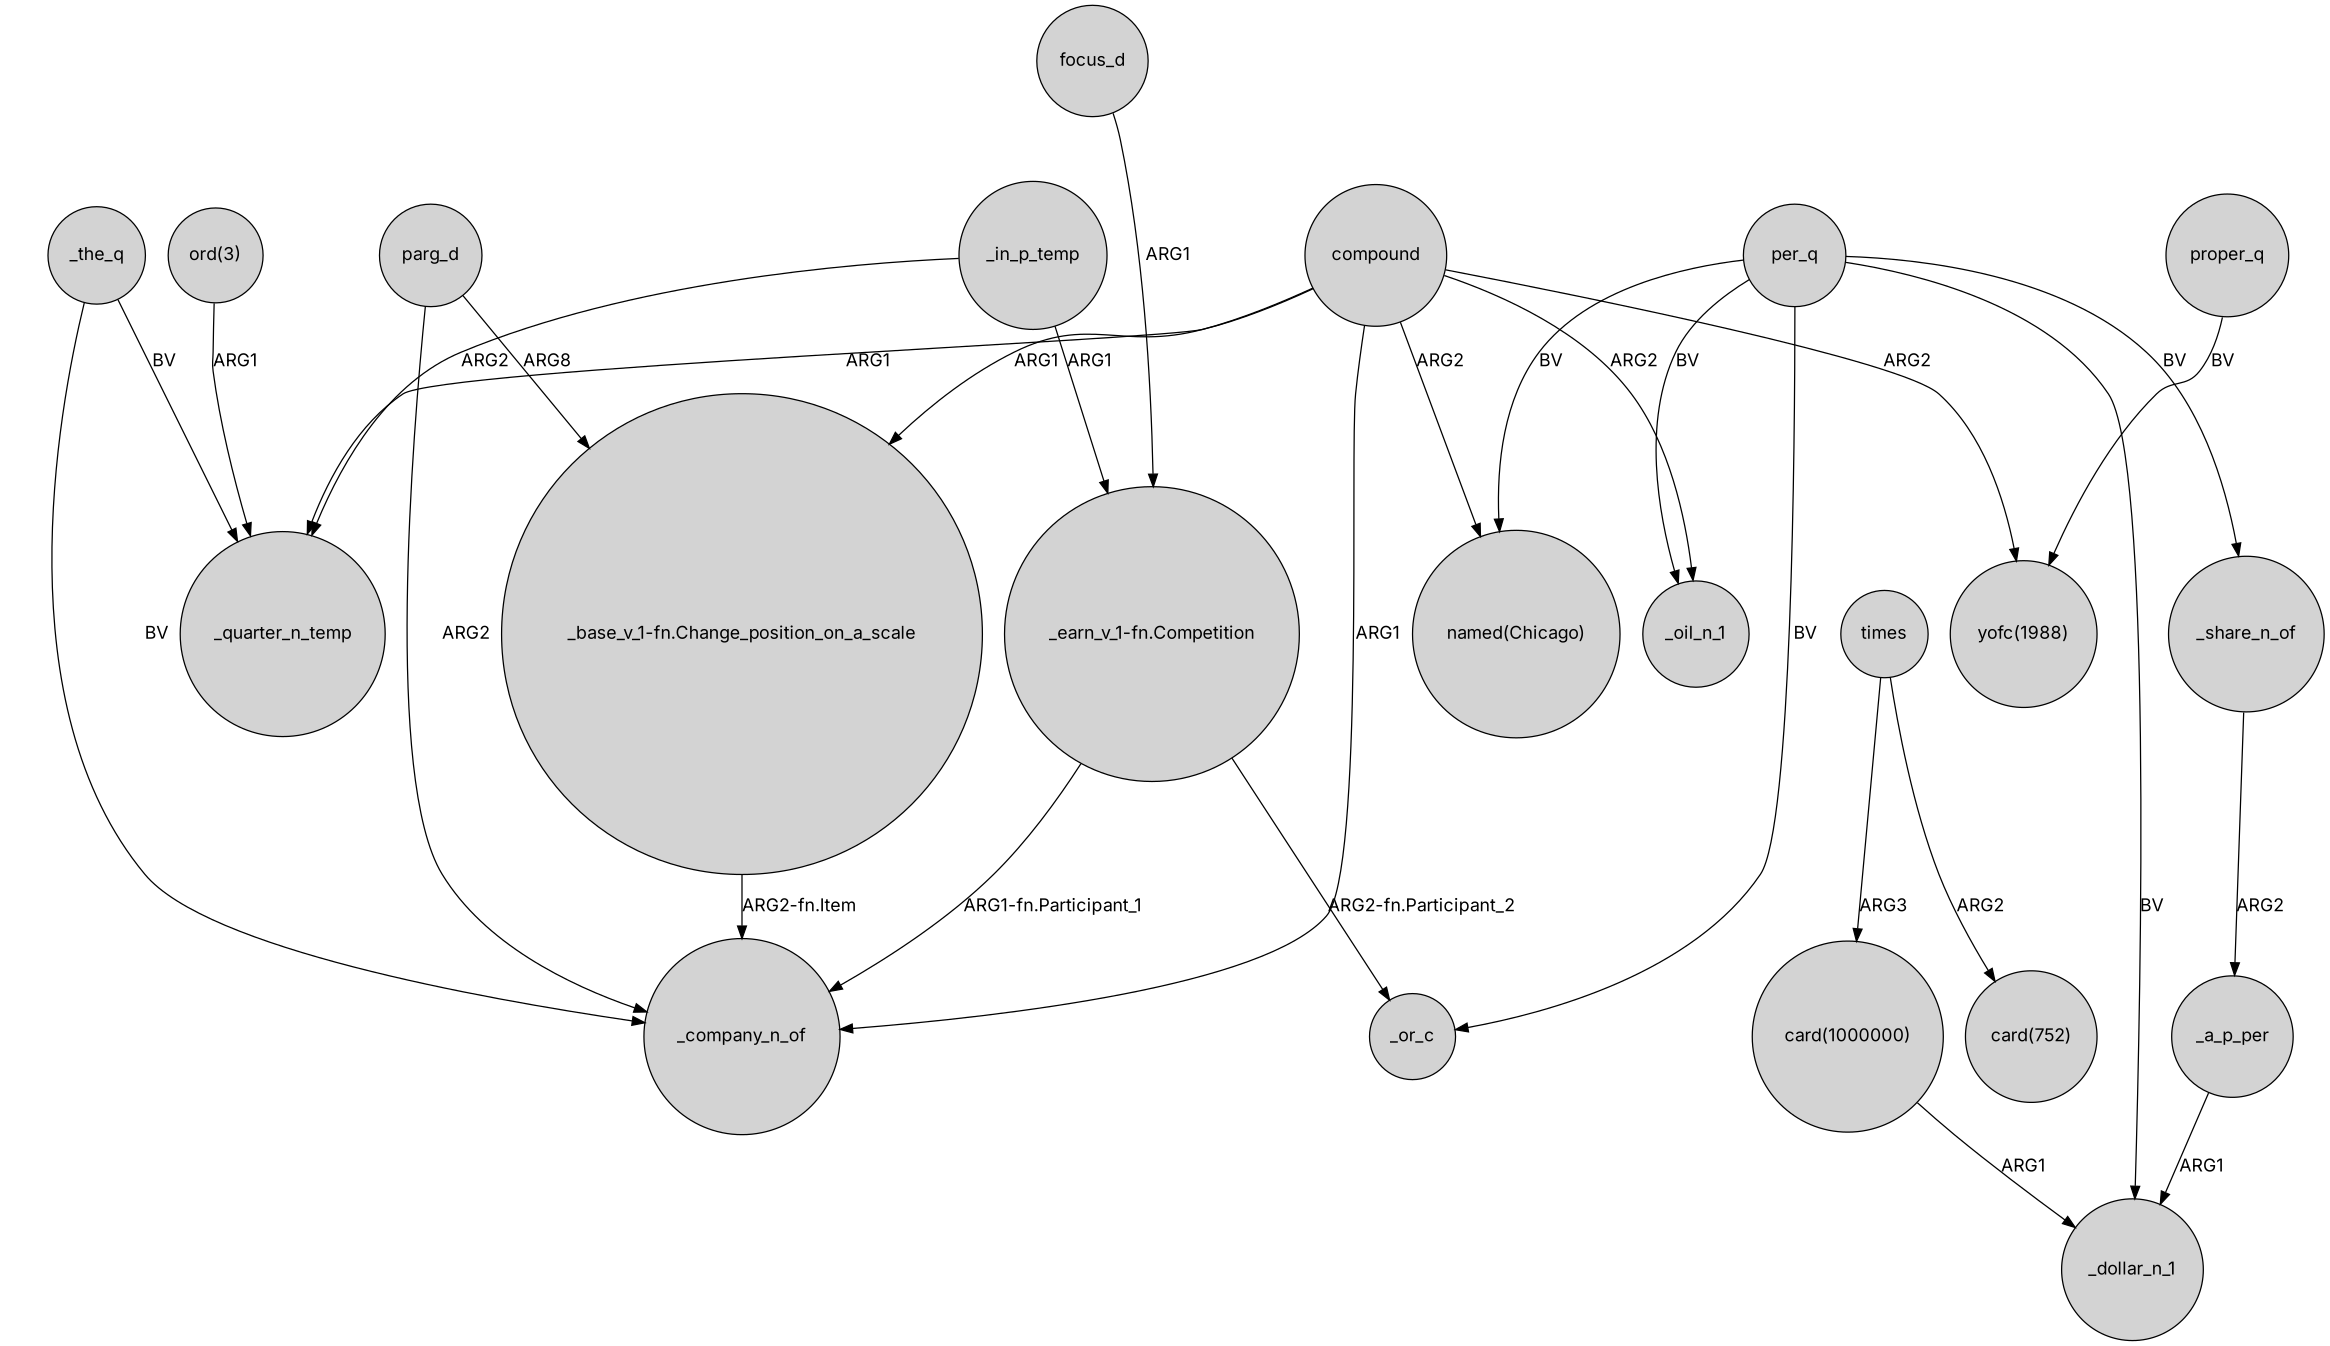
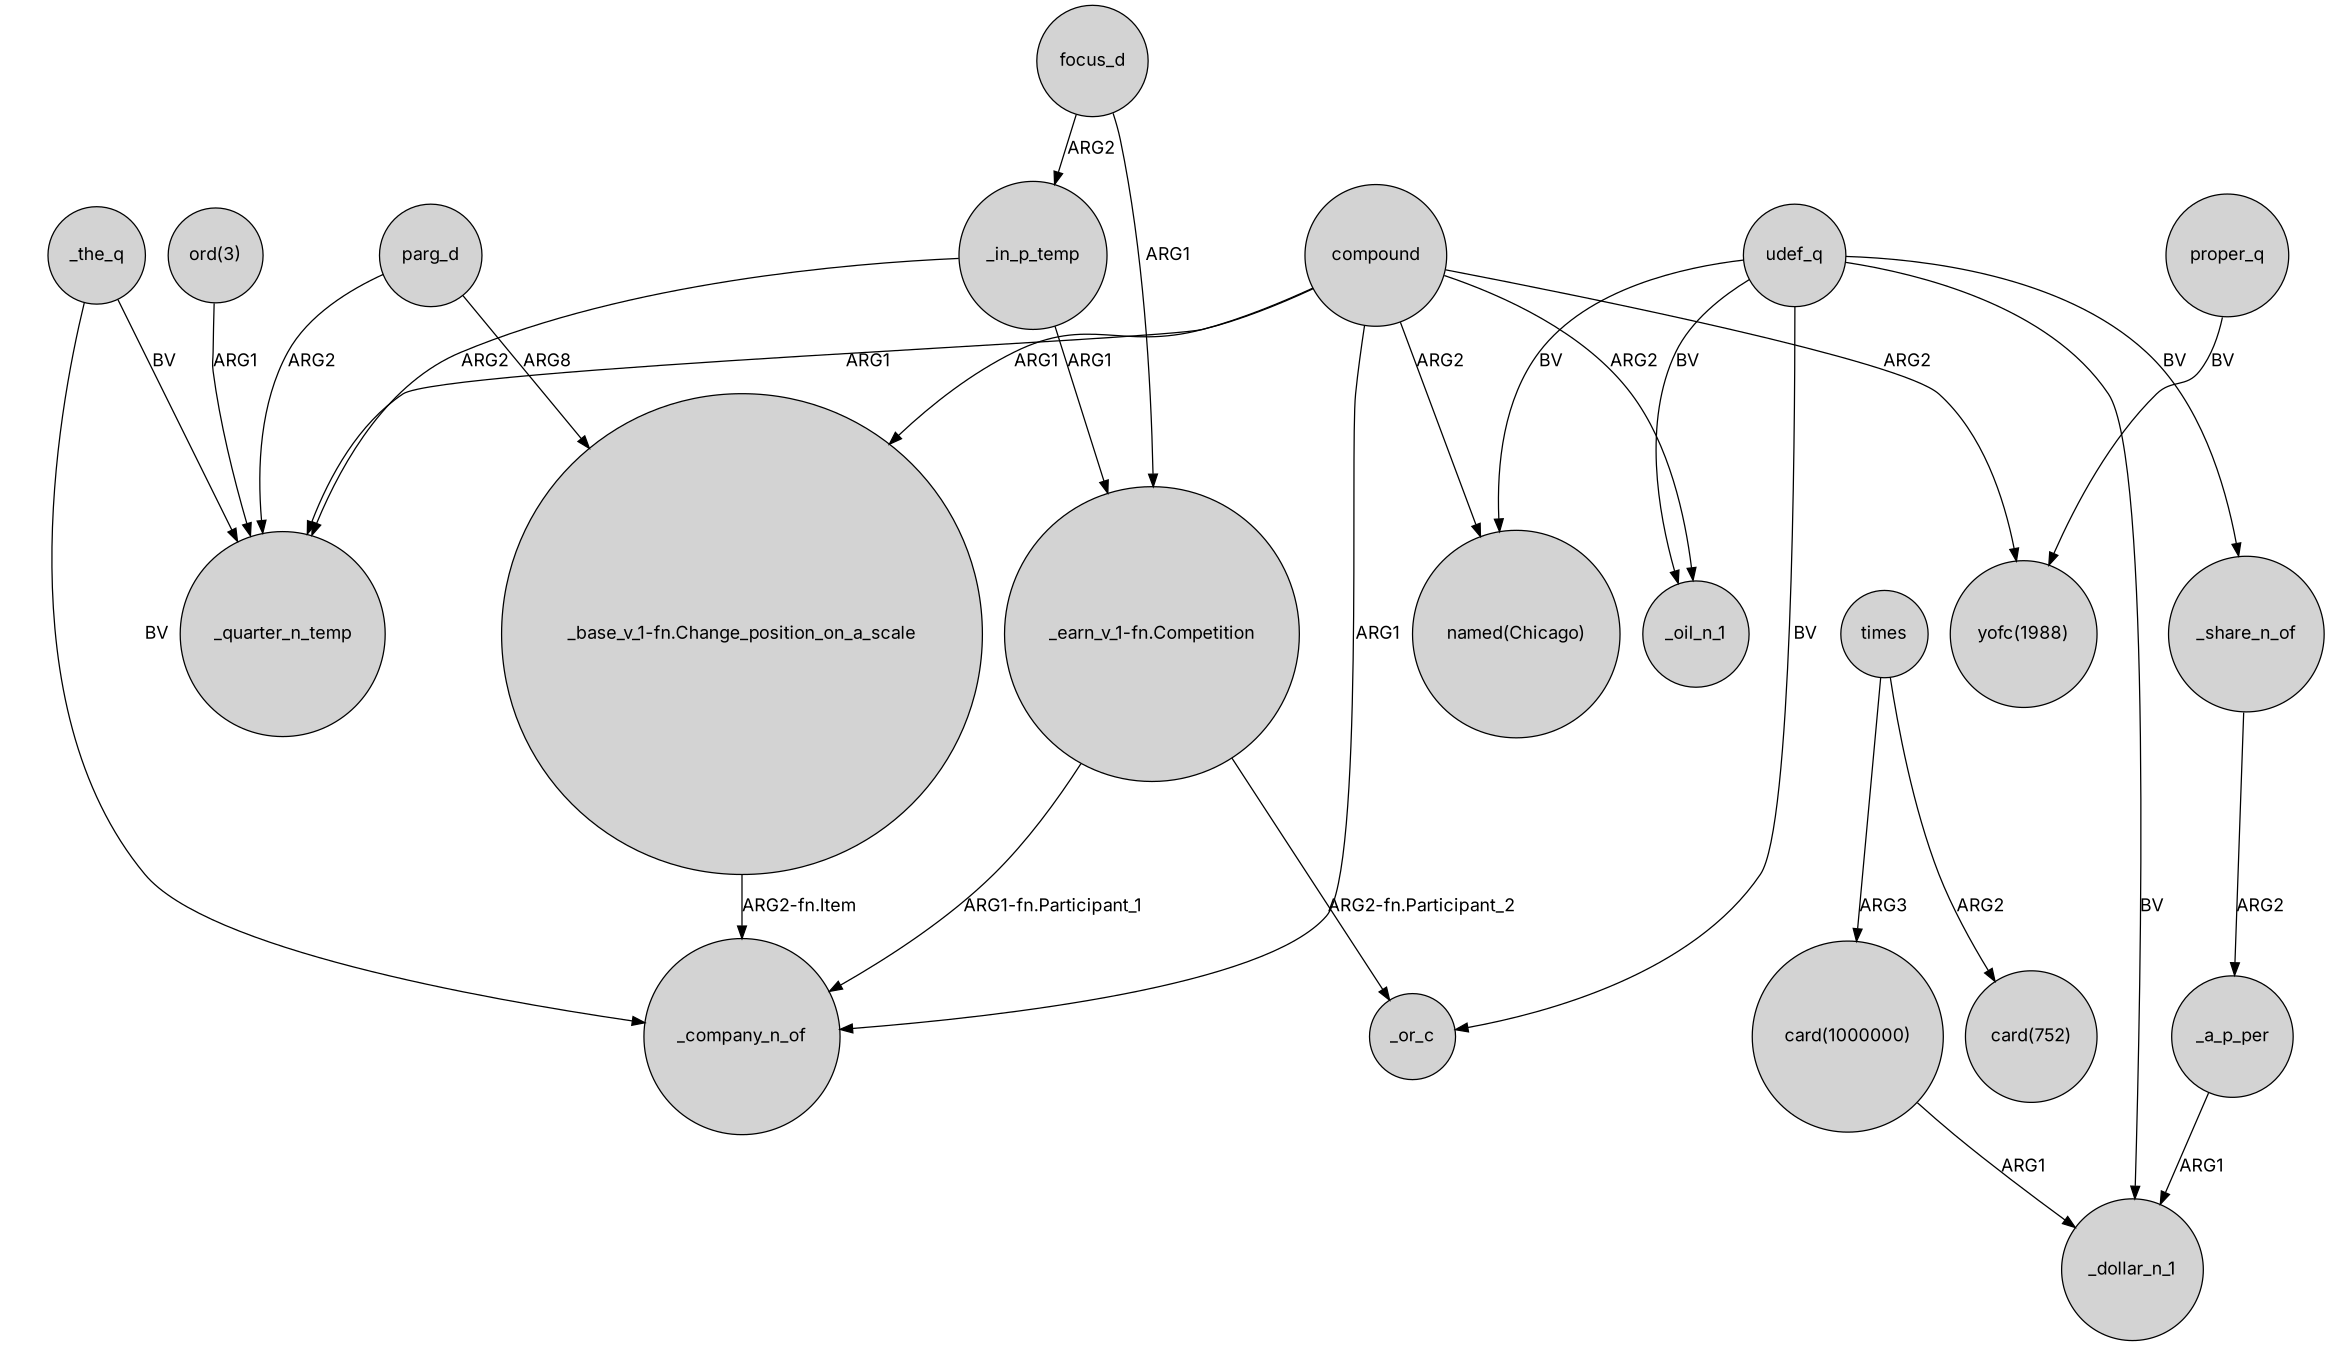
edge "focus_d" -> "_in_p_temp": added, label "ARG2"
node "per_q": label "per_q" -> "udef_q"
edge "parg_d" -> "_company_n_of": now "parg_d" -> "_quarter_n_temp"
